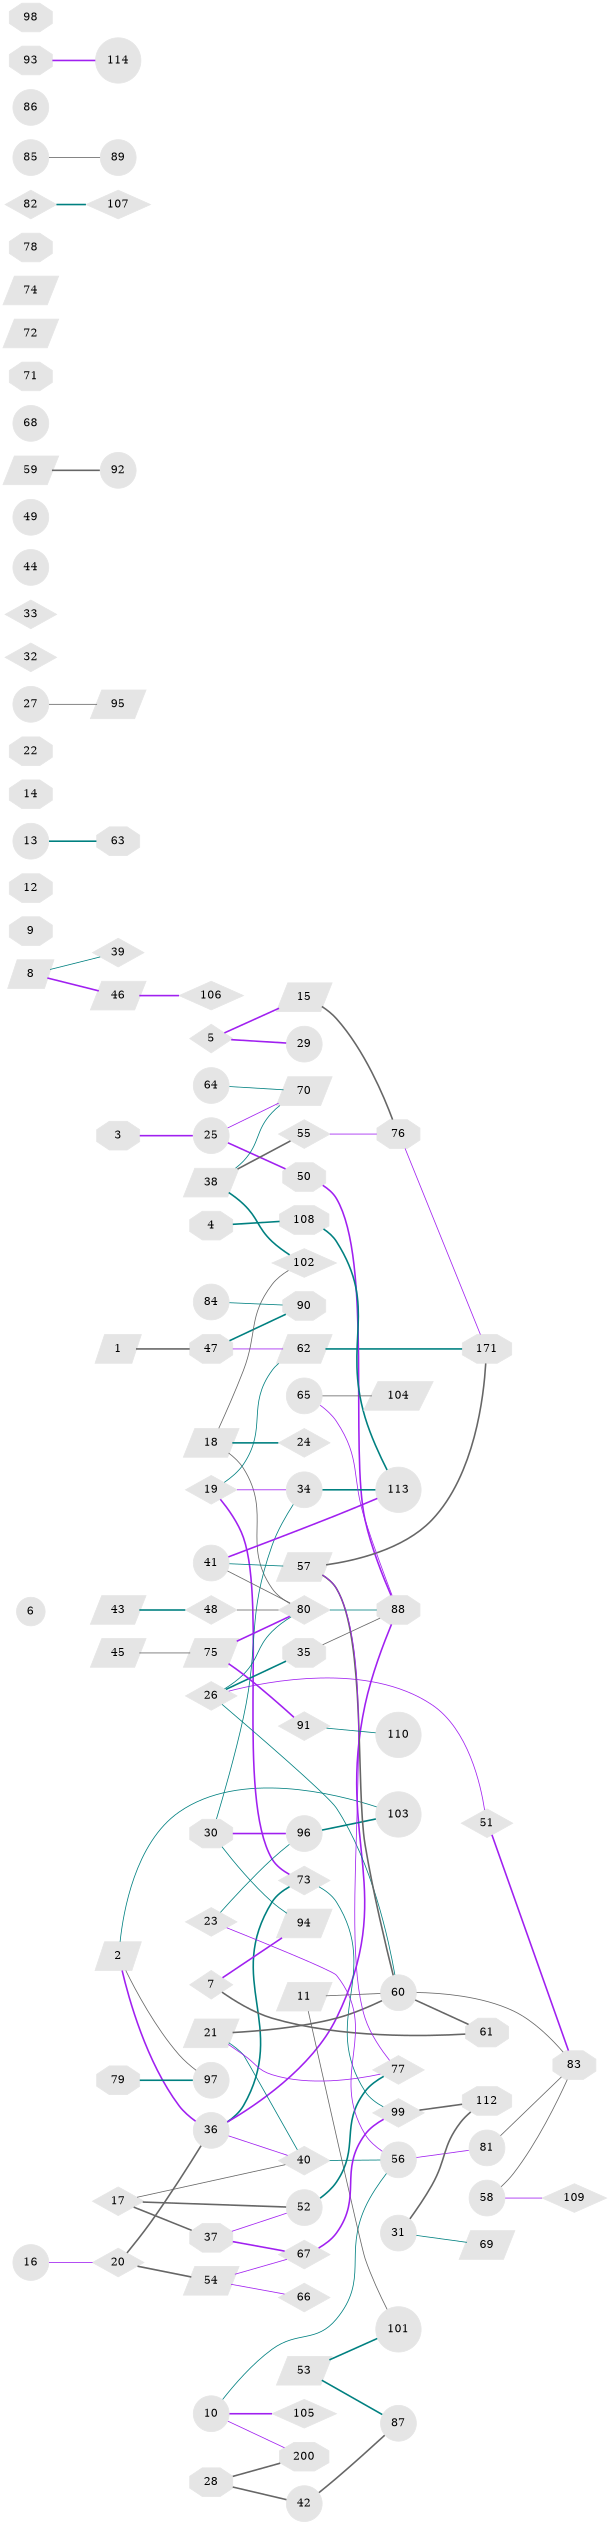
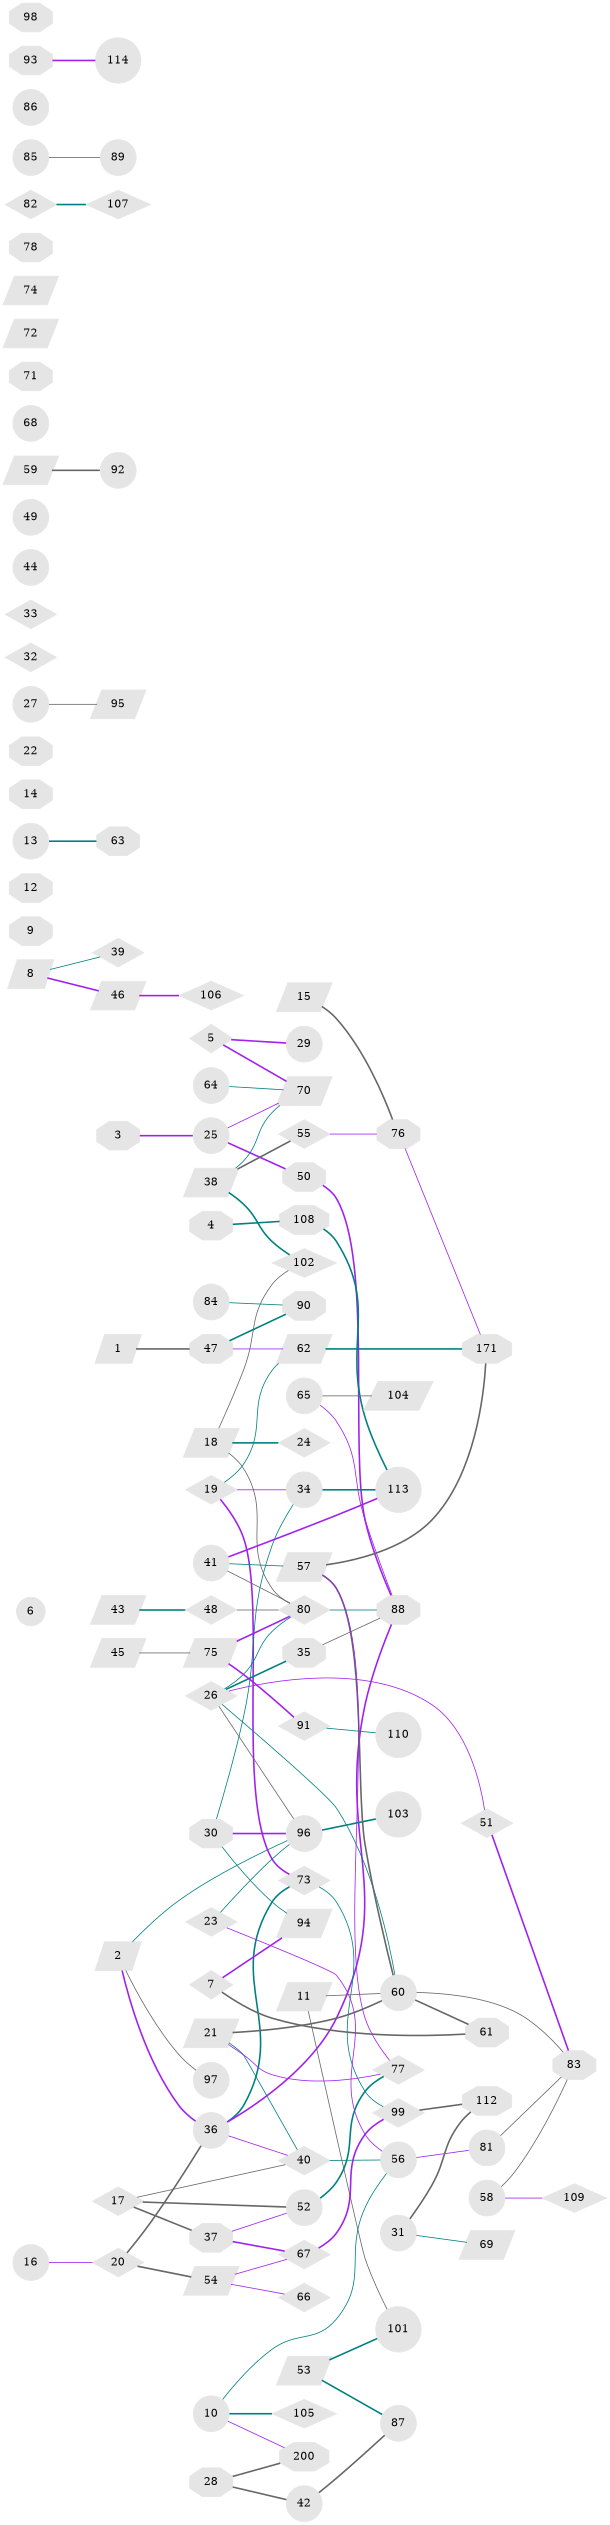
edge "15" -- "5": now "70" -- "5"
edge "26" -- "96": added
edge "103" -- "2": now "96" -- "2"
node "79": removed
edge "10" -- "105": color purple -> teal
